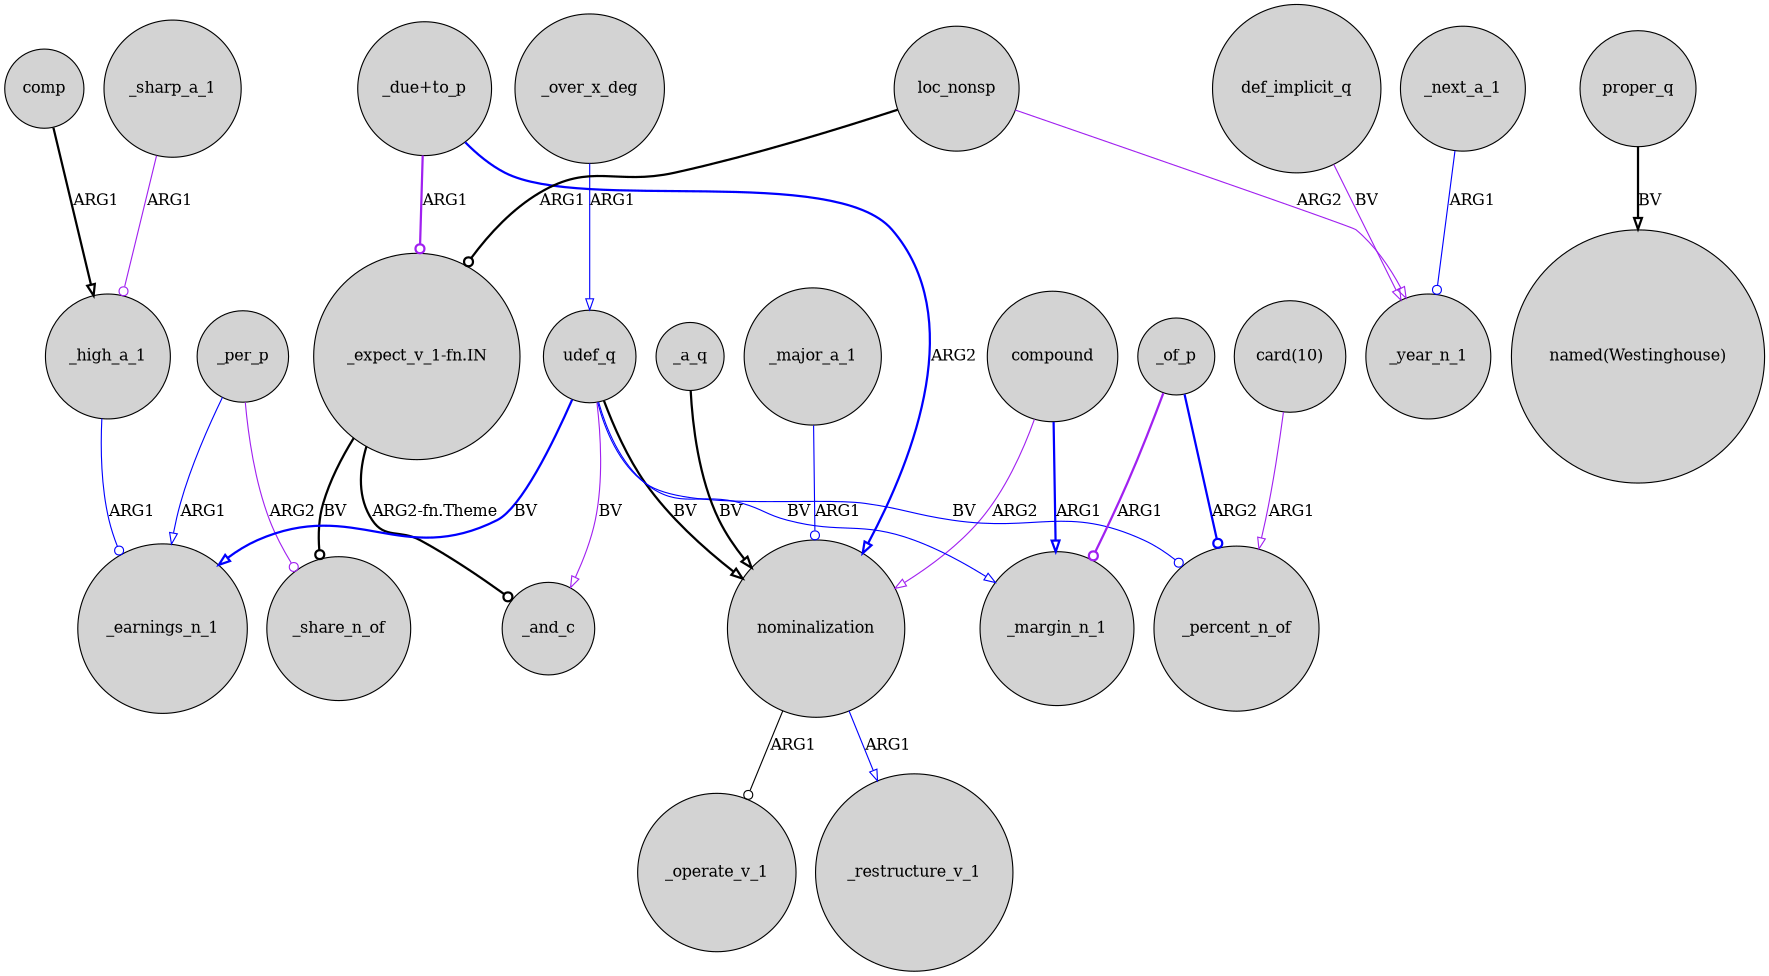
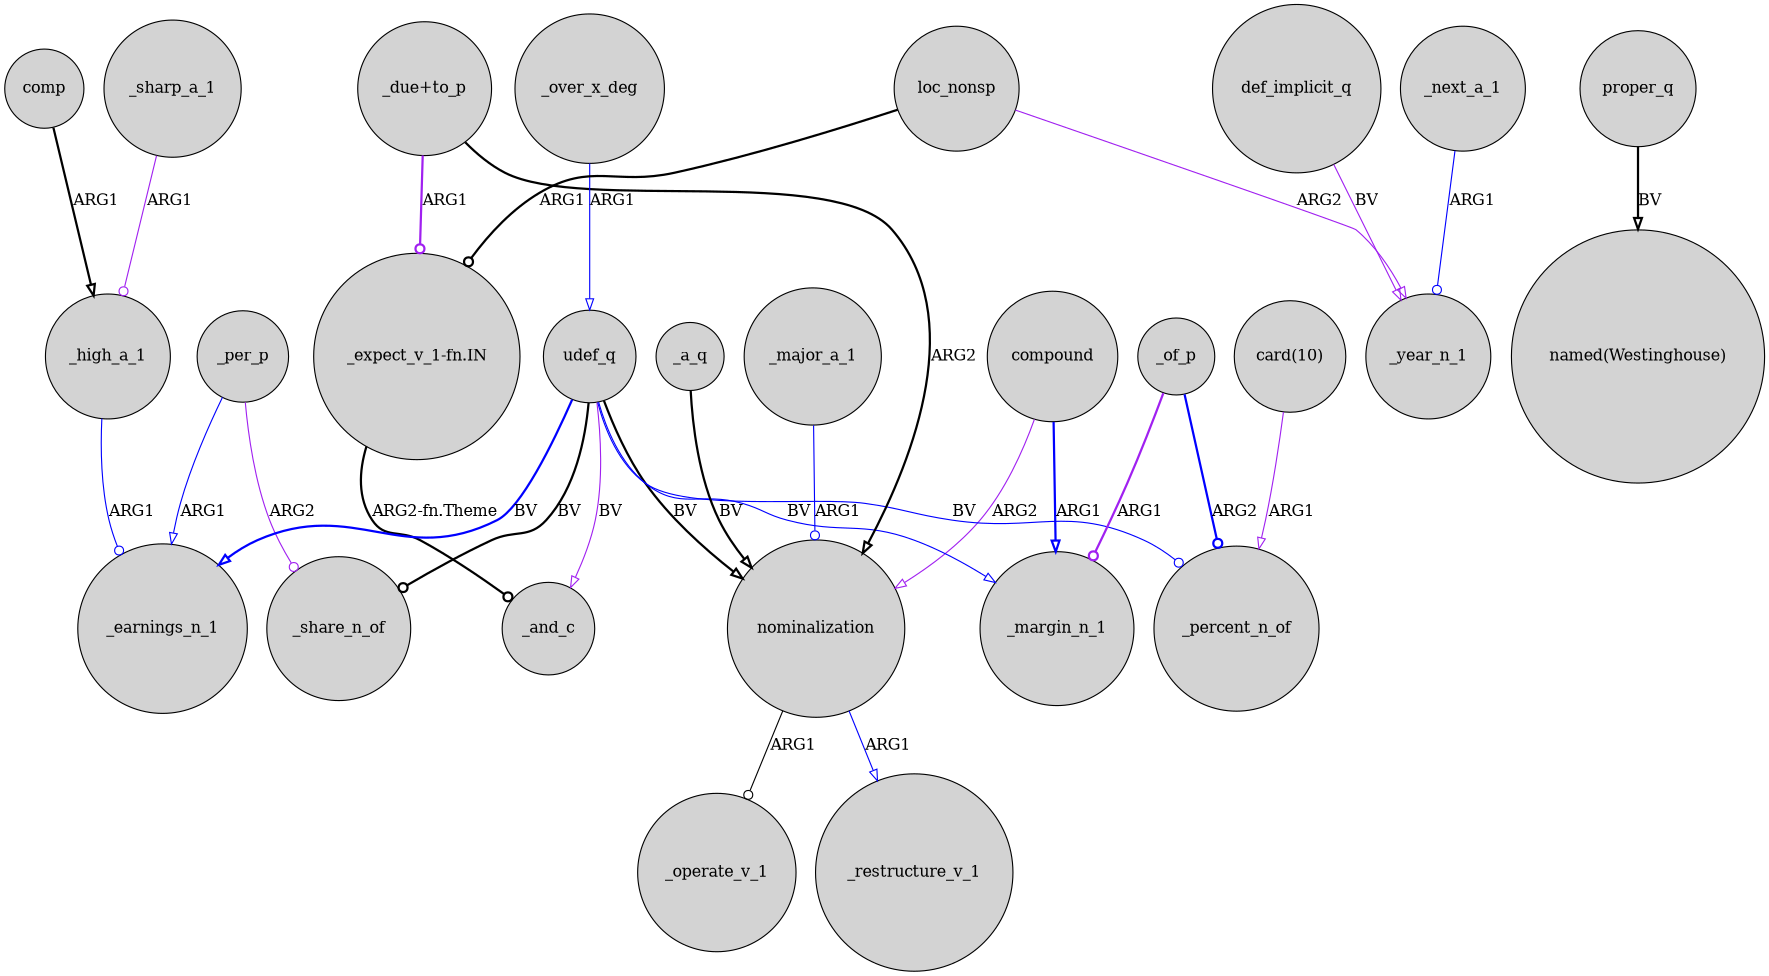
edge "_due+to_p" -> "nominalization": color blue -> black
edge "_expect_v_1-fn.IN" -> "_share_n_of": now "udef_q" -> "_share_n_of"
